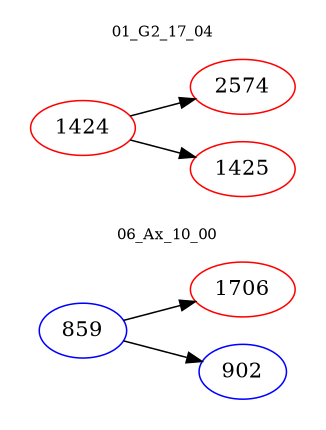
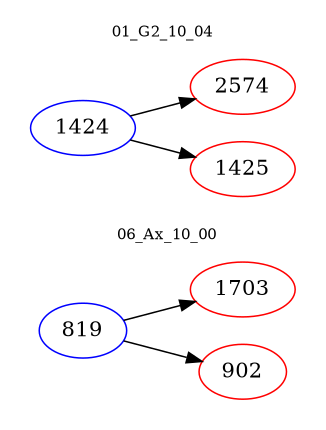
cluster "01_G2_17_04": label "01_G2_17_04" -> "01_G2_10_04"
node "1424": color red -> blue
node "1706": label "1706" -> "1703"
node "859": label "859" -> "819"
node "902": color blue -> red
